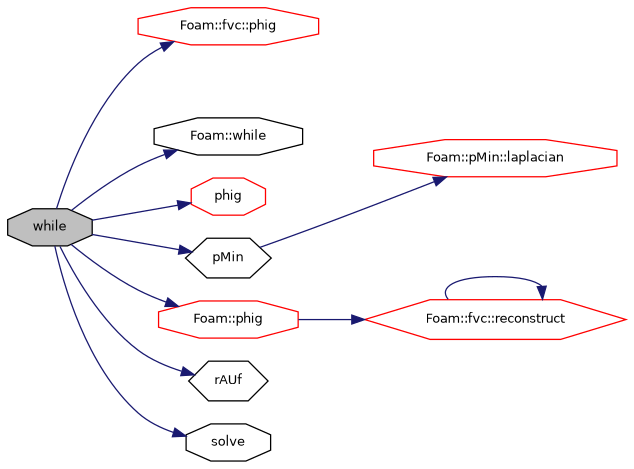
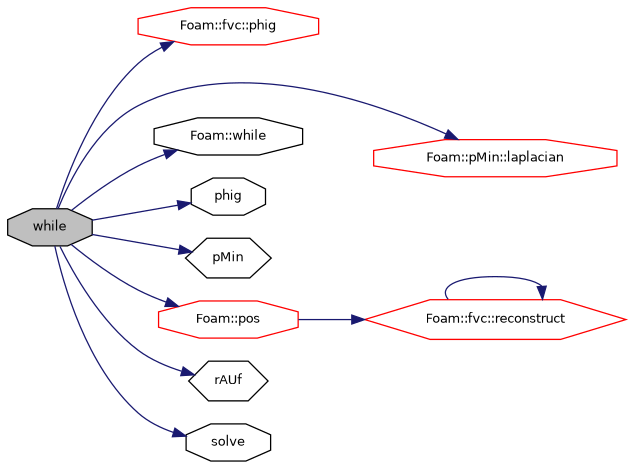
node "phig": color red -> black
edge "pMin" -> "Foam::pMin::laplacian": now "while" -> "Foam::pMin::laplacian"
node "Foam::phig": label "Foam::phig" -> "Foam::pos"
